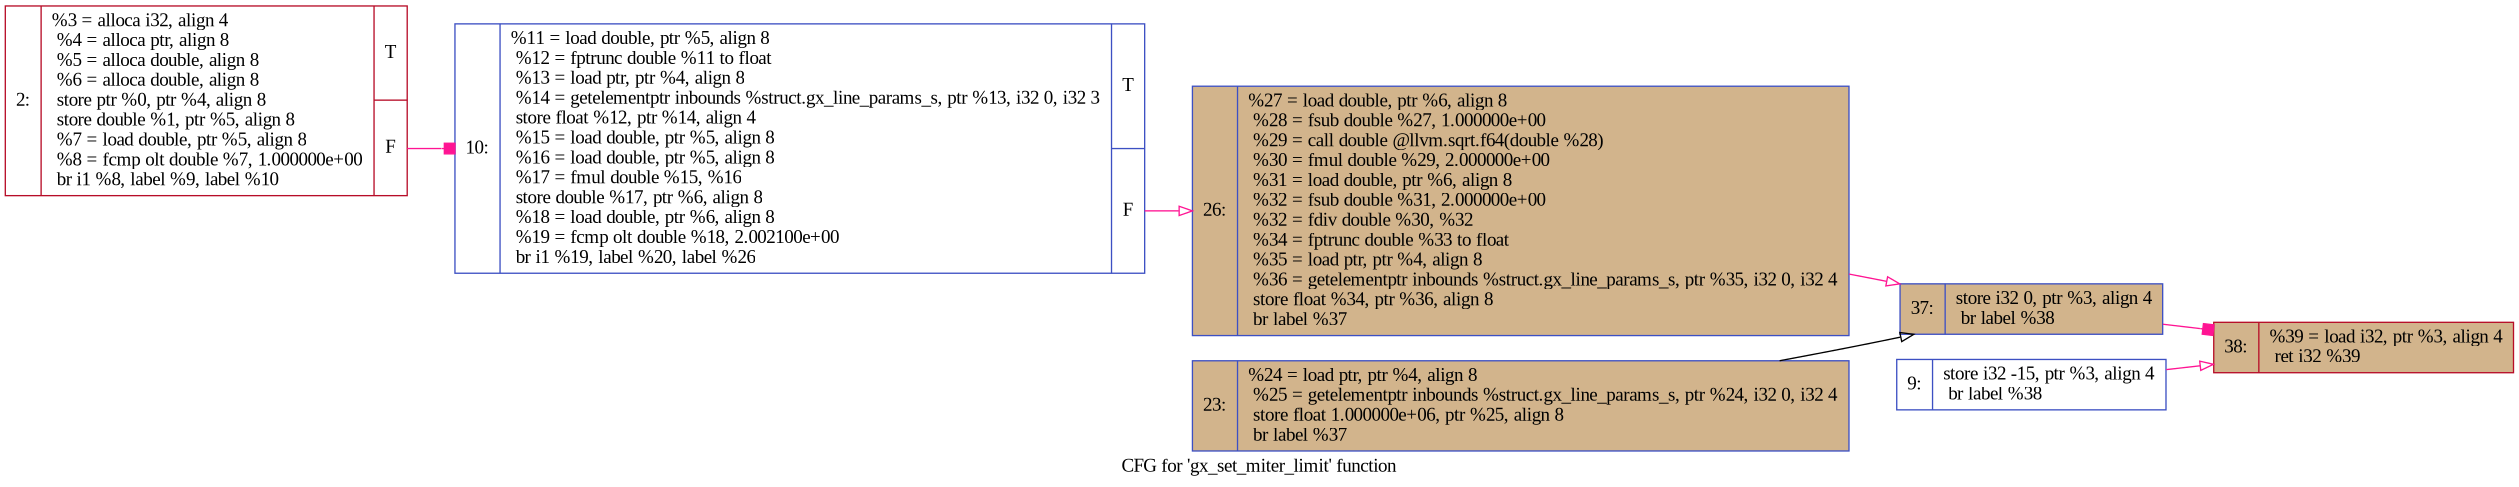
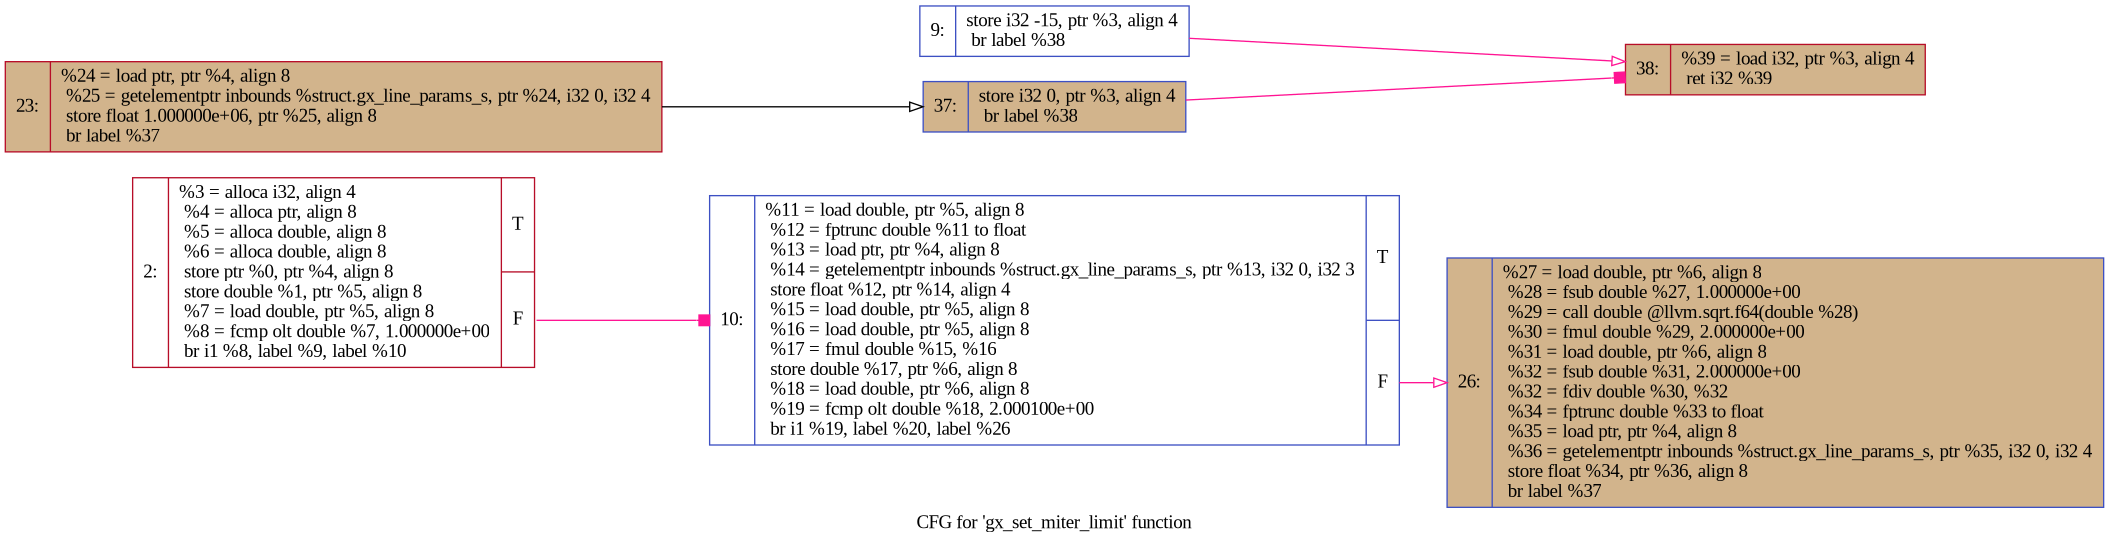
node "10:": text "%19 = fcmp olt double %18, 2.002100e+00" -> "%19 = fcmp olt double %18, 2.000100e+00"
edge "26:" -> "37:": removed
node "23:": color #3d50c3ff -> #b70d28ff
